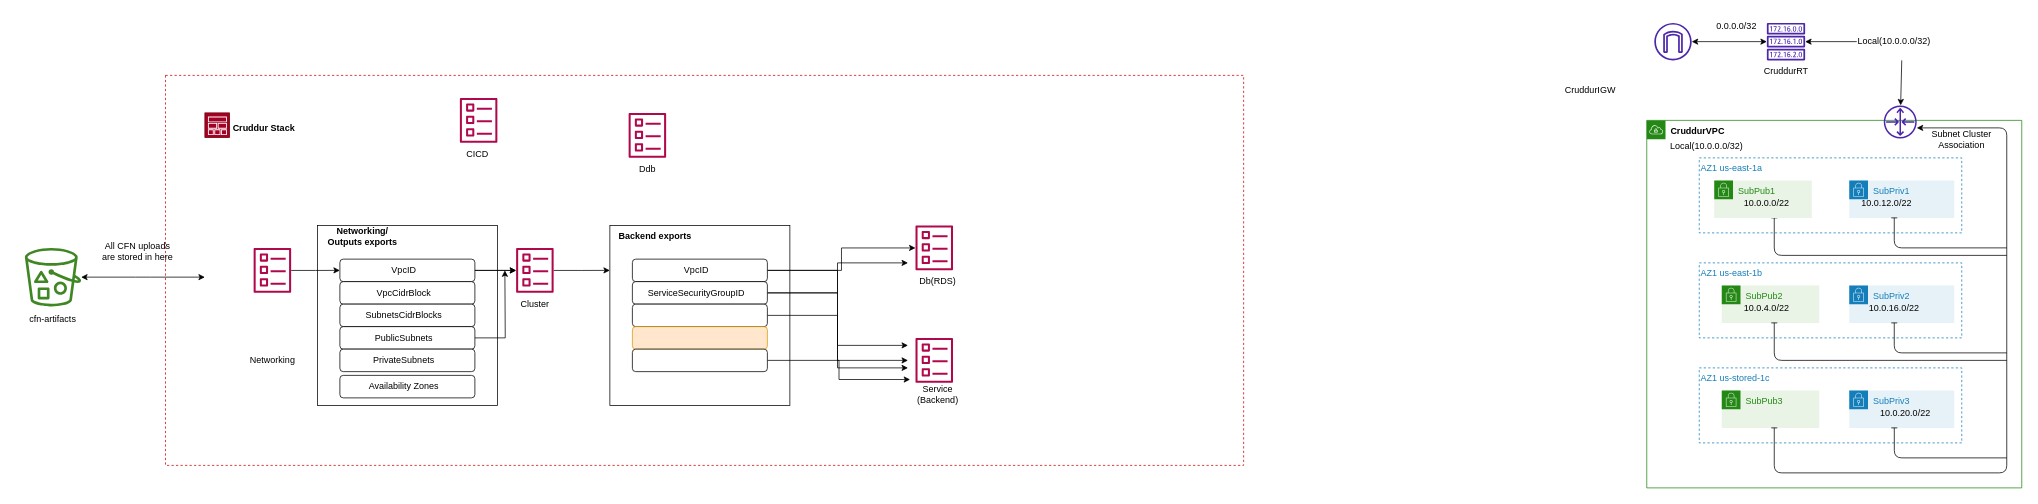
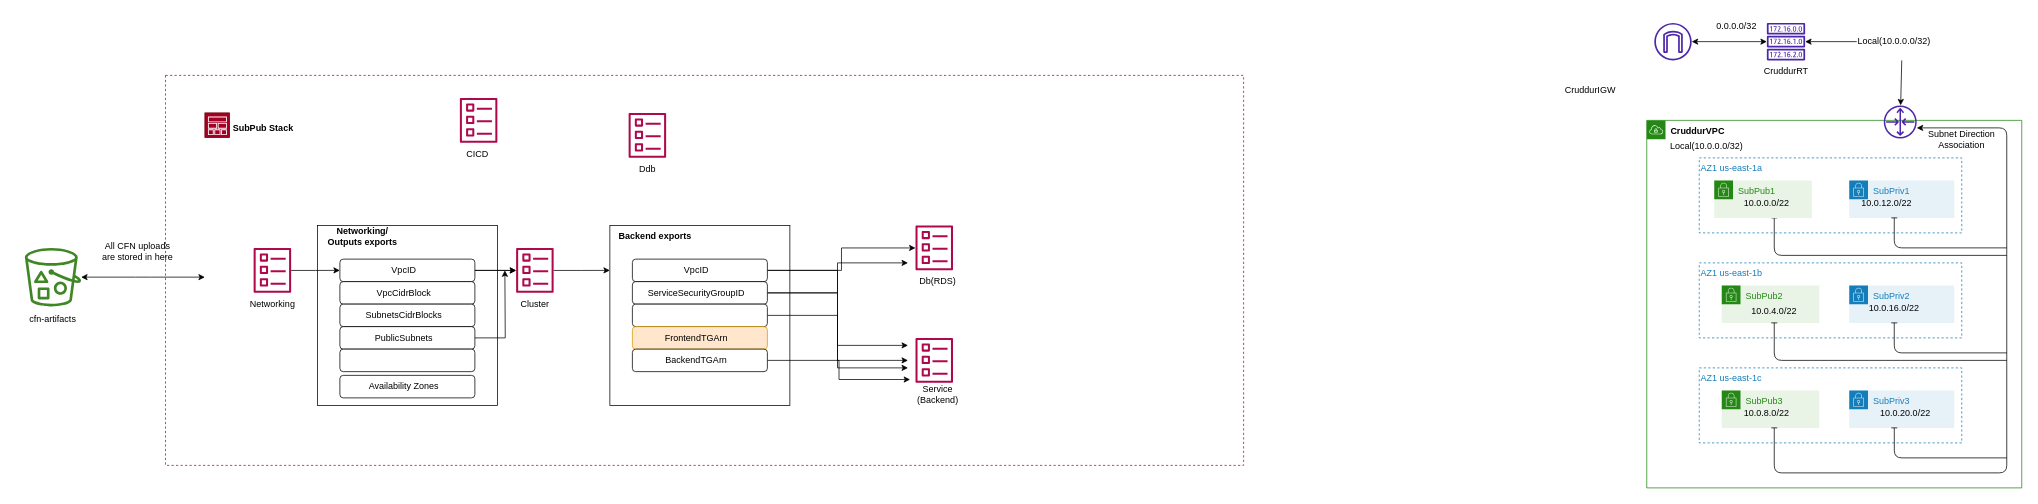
node "Cruddur Stack": label "Cruddur Stack" -> "SubPub Stack"
node "Subnet Cluster Association": label "Subnet Cluster Association" -> "Subnet Direction Association"
node "10.0.4.0/22": moved (1767, 308) -> (1774, 312)
node "FrontendTGArn": added
node "Networking": moved (272, 360) -> (272, 304)
node "PrivateSubnets": removed
node "BackendTGArn": added
node "AZ1 us-stored-1c": label "AZ1 us-stored-1c" -> "AZ1 us-east-1c"
node "10.0.8.0/22": added
